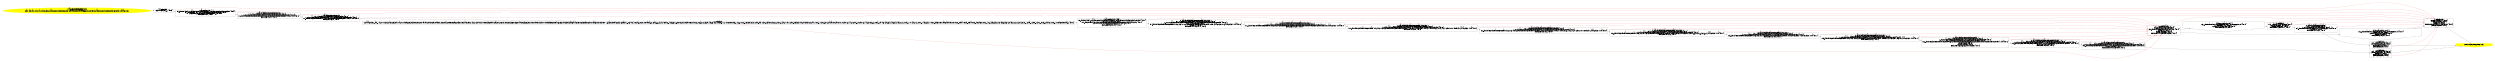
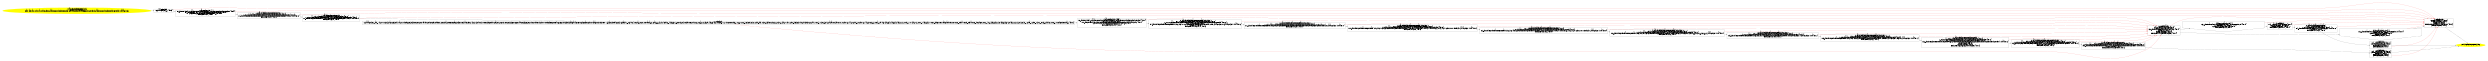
node "2: Exit String RequireGet.getHttp(String)": shape invhouse -> ellipse
